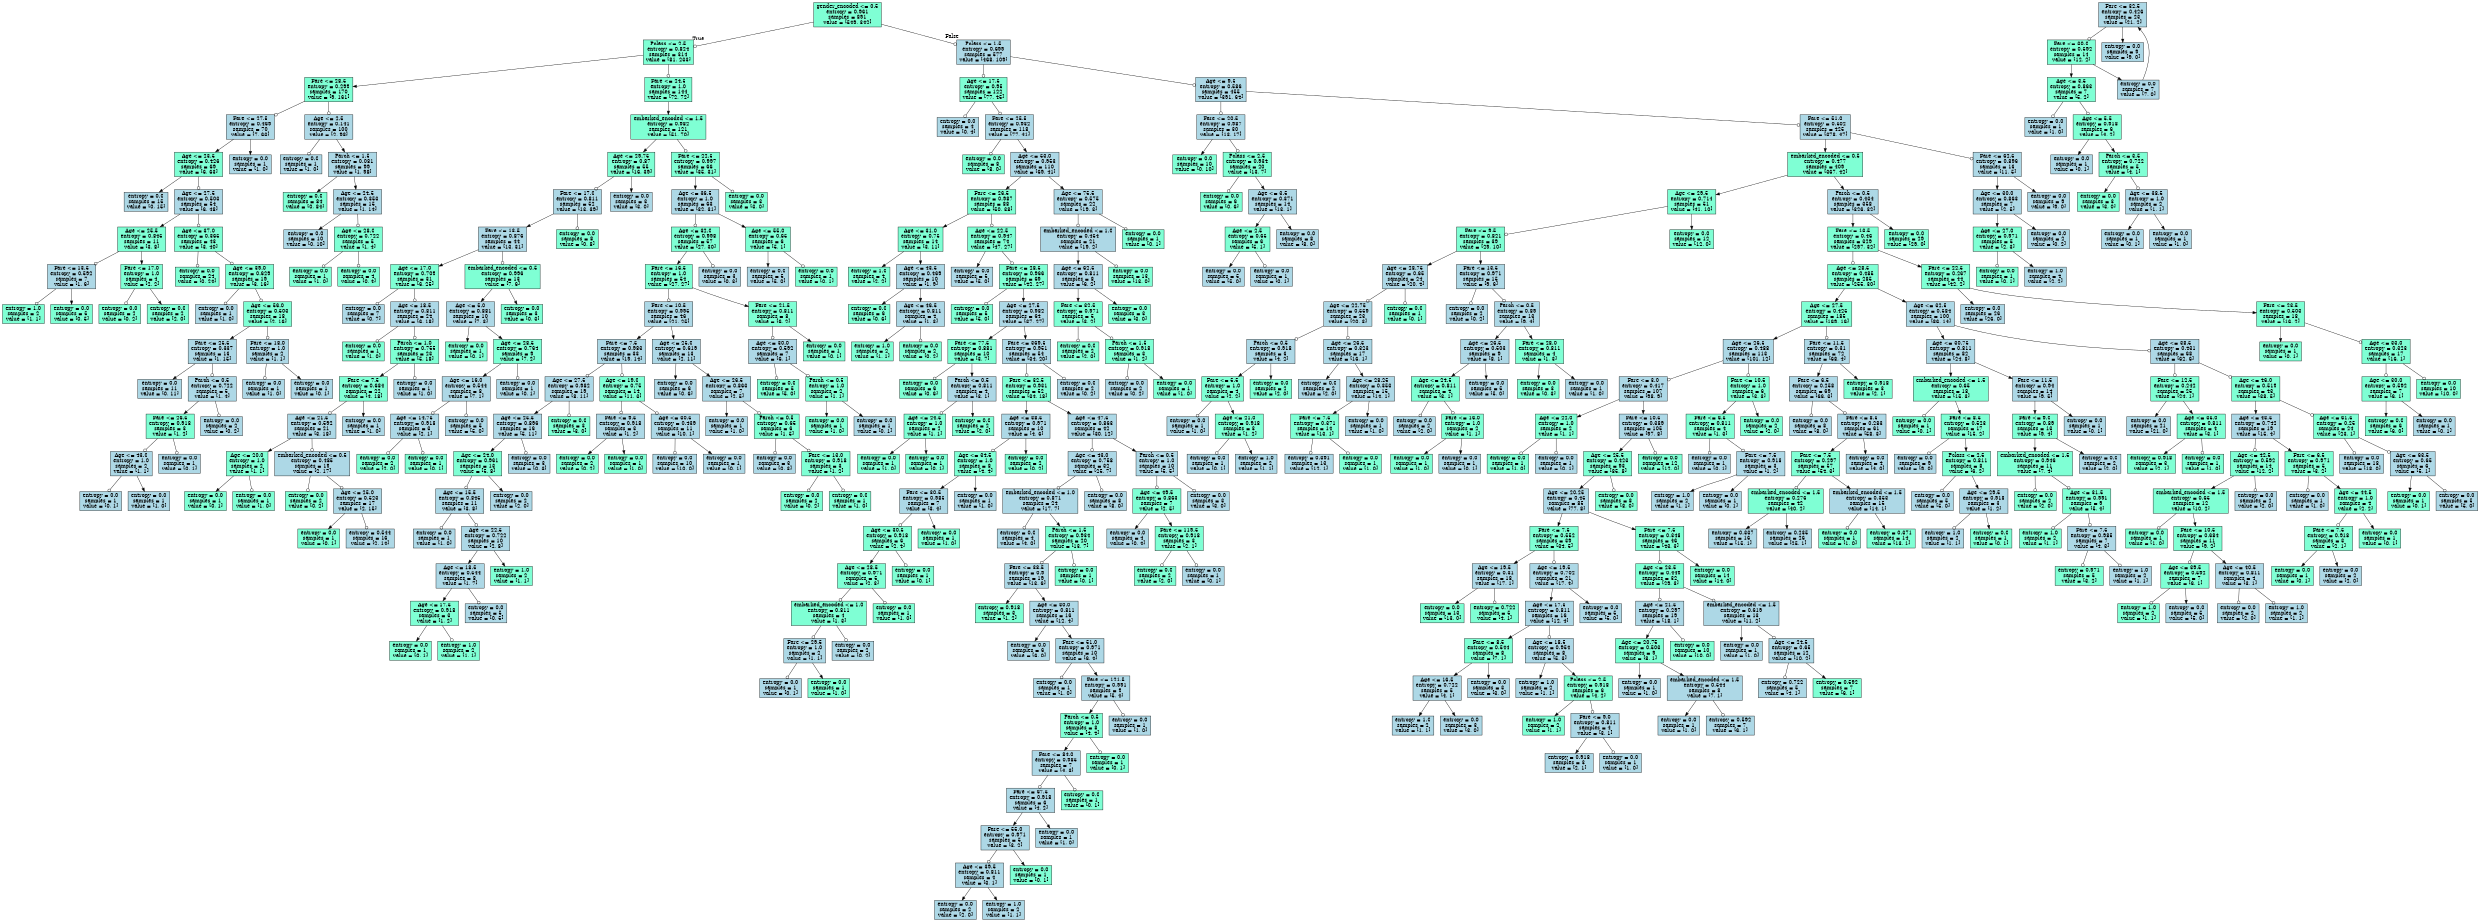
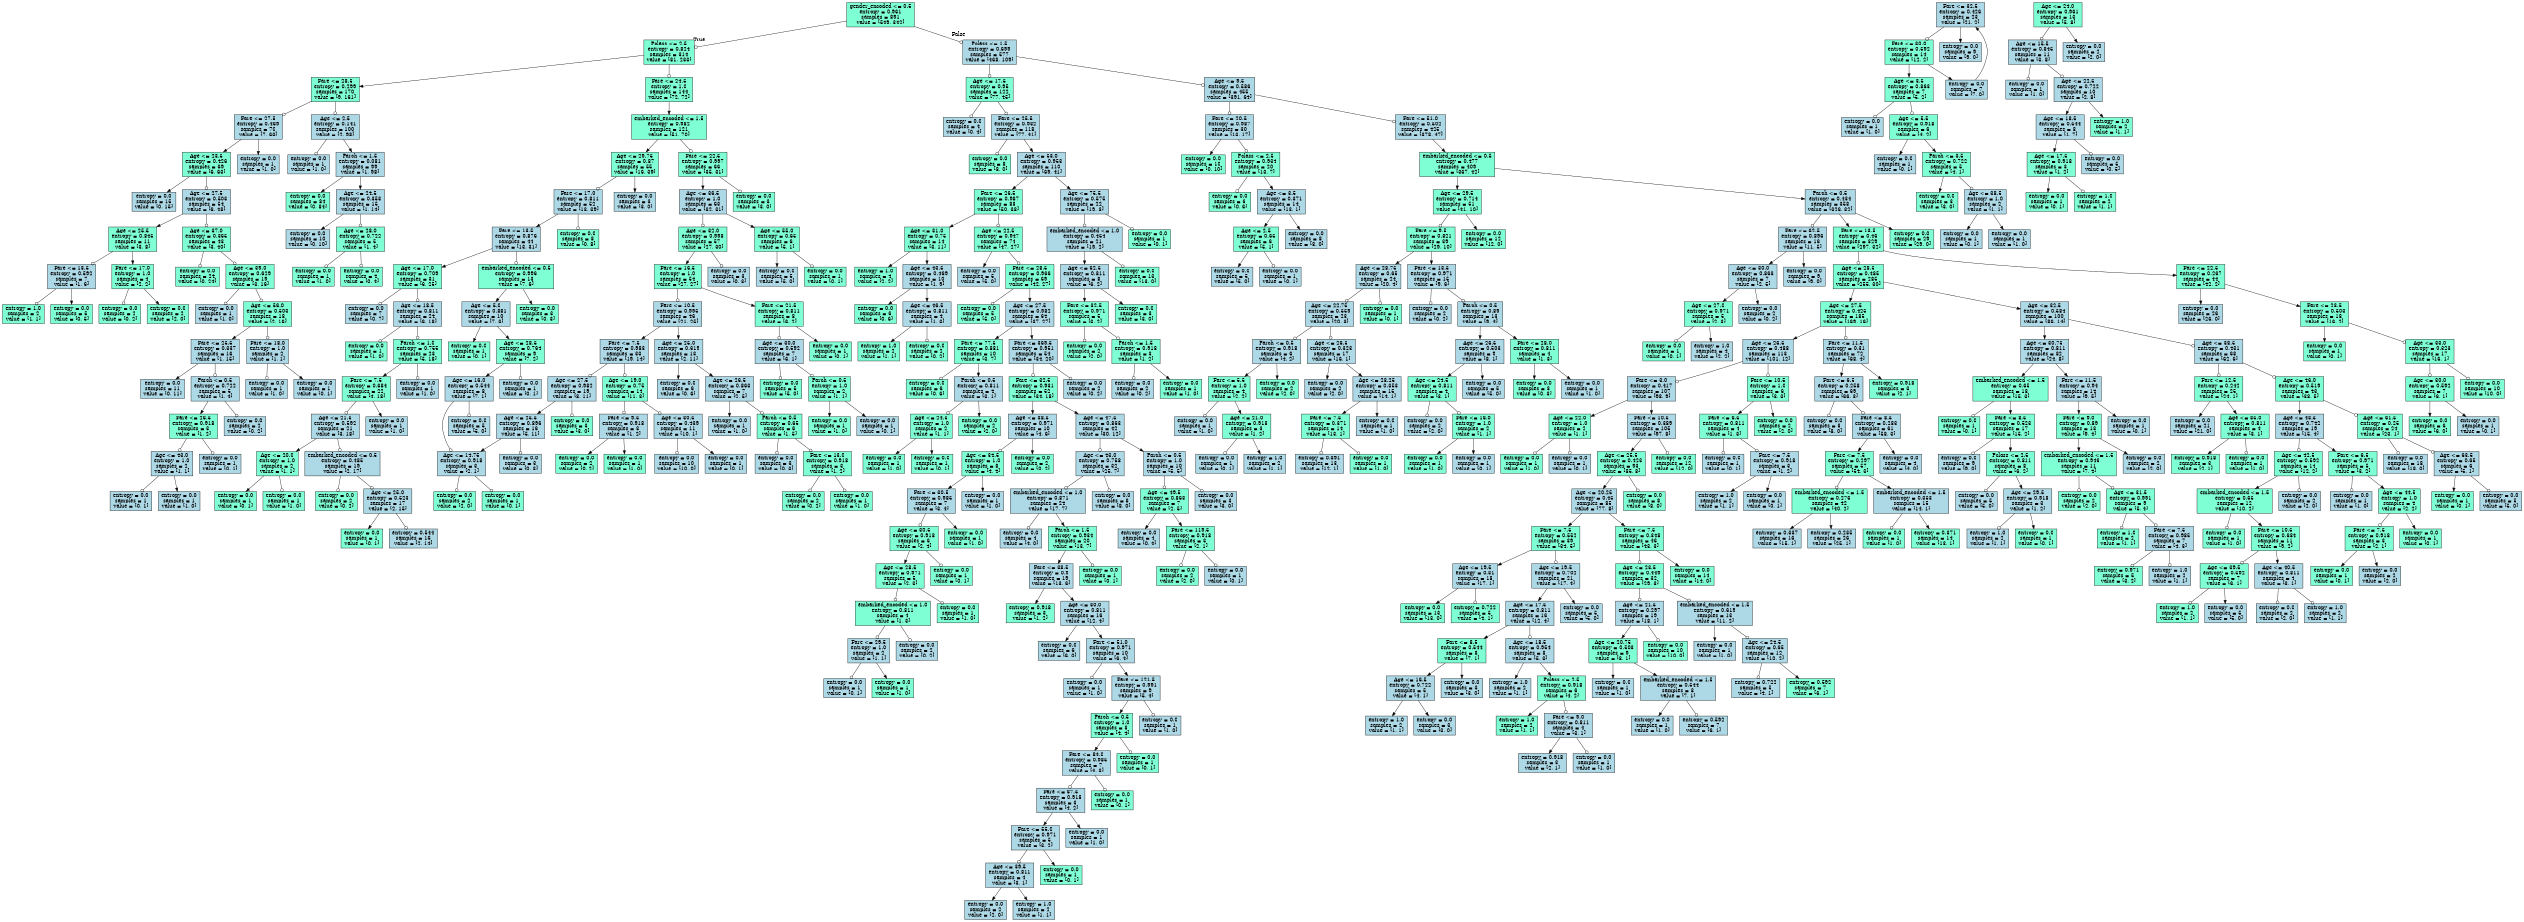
edge "Fare <= 51.0 entropy = 0.502 samples = 425 value = [378, 47]" -> "Fare <= 62.5 entropy = 0.896 samples = 16 value = [11, 5]": now "Parch <= 0.5 entropy = 0.434 samples = 358 value = [326, 32]" -> "Fare <= 62.5 entropy = 0.896 samples = 16 value = [11, 5]"
edge "Age <= 25.5 entropy = 0.896 samples = 16 value = [5, 11]" -> "Age <= 24.0 entropy = 0.961 samples = 13 value = [5, 8]": now "Age <= 25.5 entropy = 0.896 samples = 16 value = [5, 11]" -> "Age <= 14.75 entropy = 0.918 samples = 3 value = [2, 1]"
edge "Parch <= 1.5 entropy = 0.934 samples = 20 value = [13, 7]" -> "Fare <= 38.5 entropy = 0.9 samples = 19 value = [13, 6]": arrowhead odot -> normal
